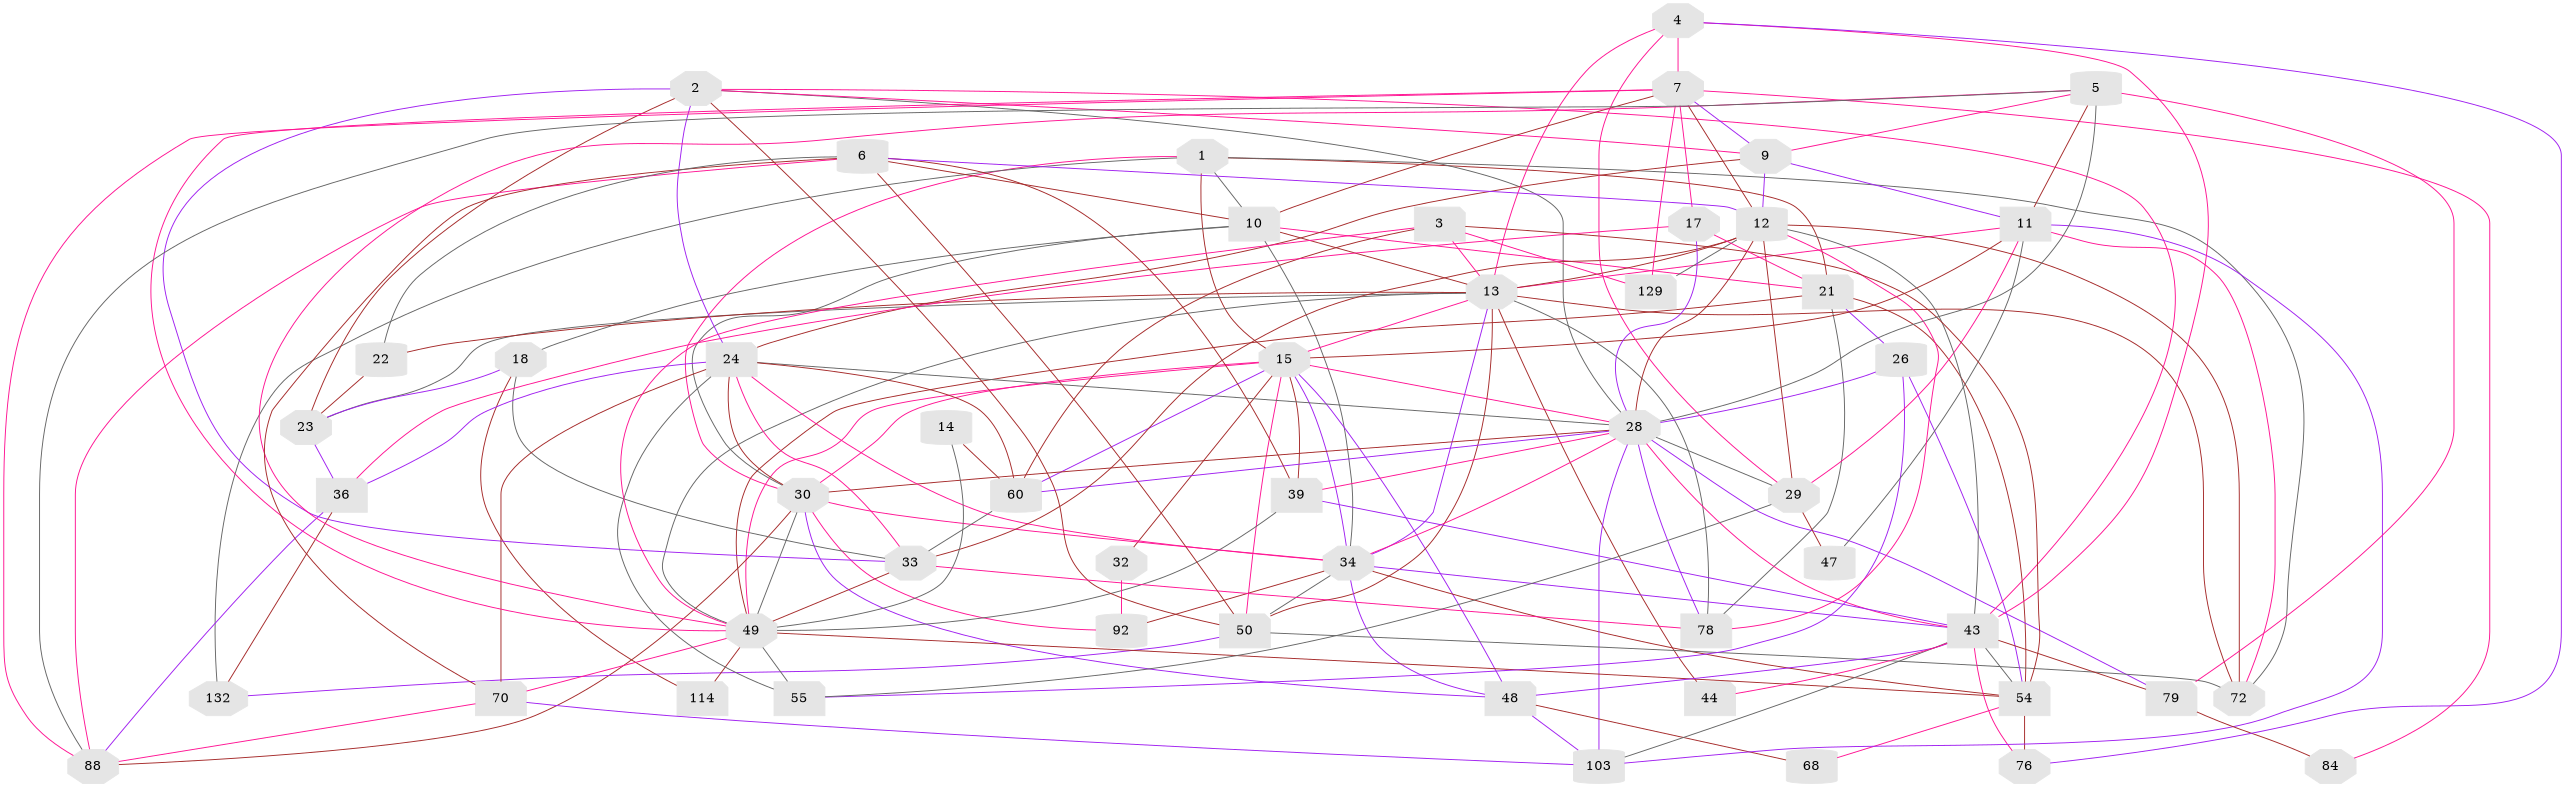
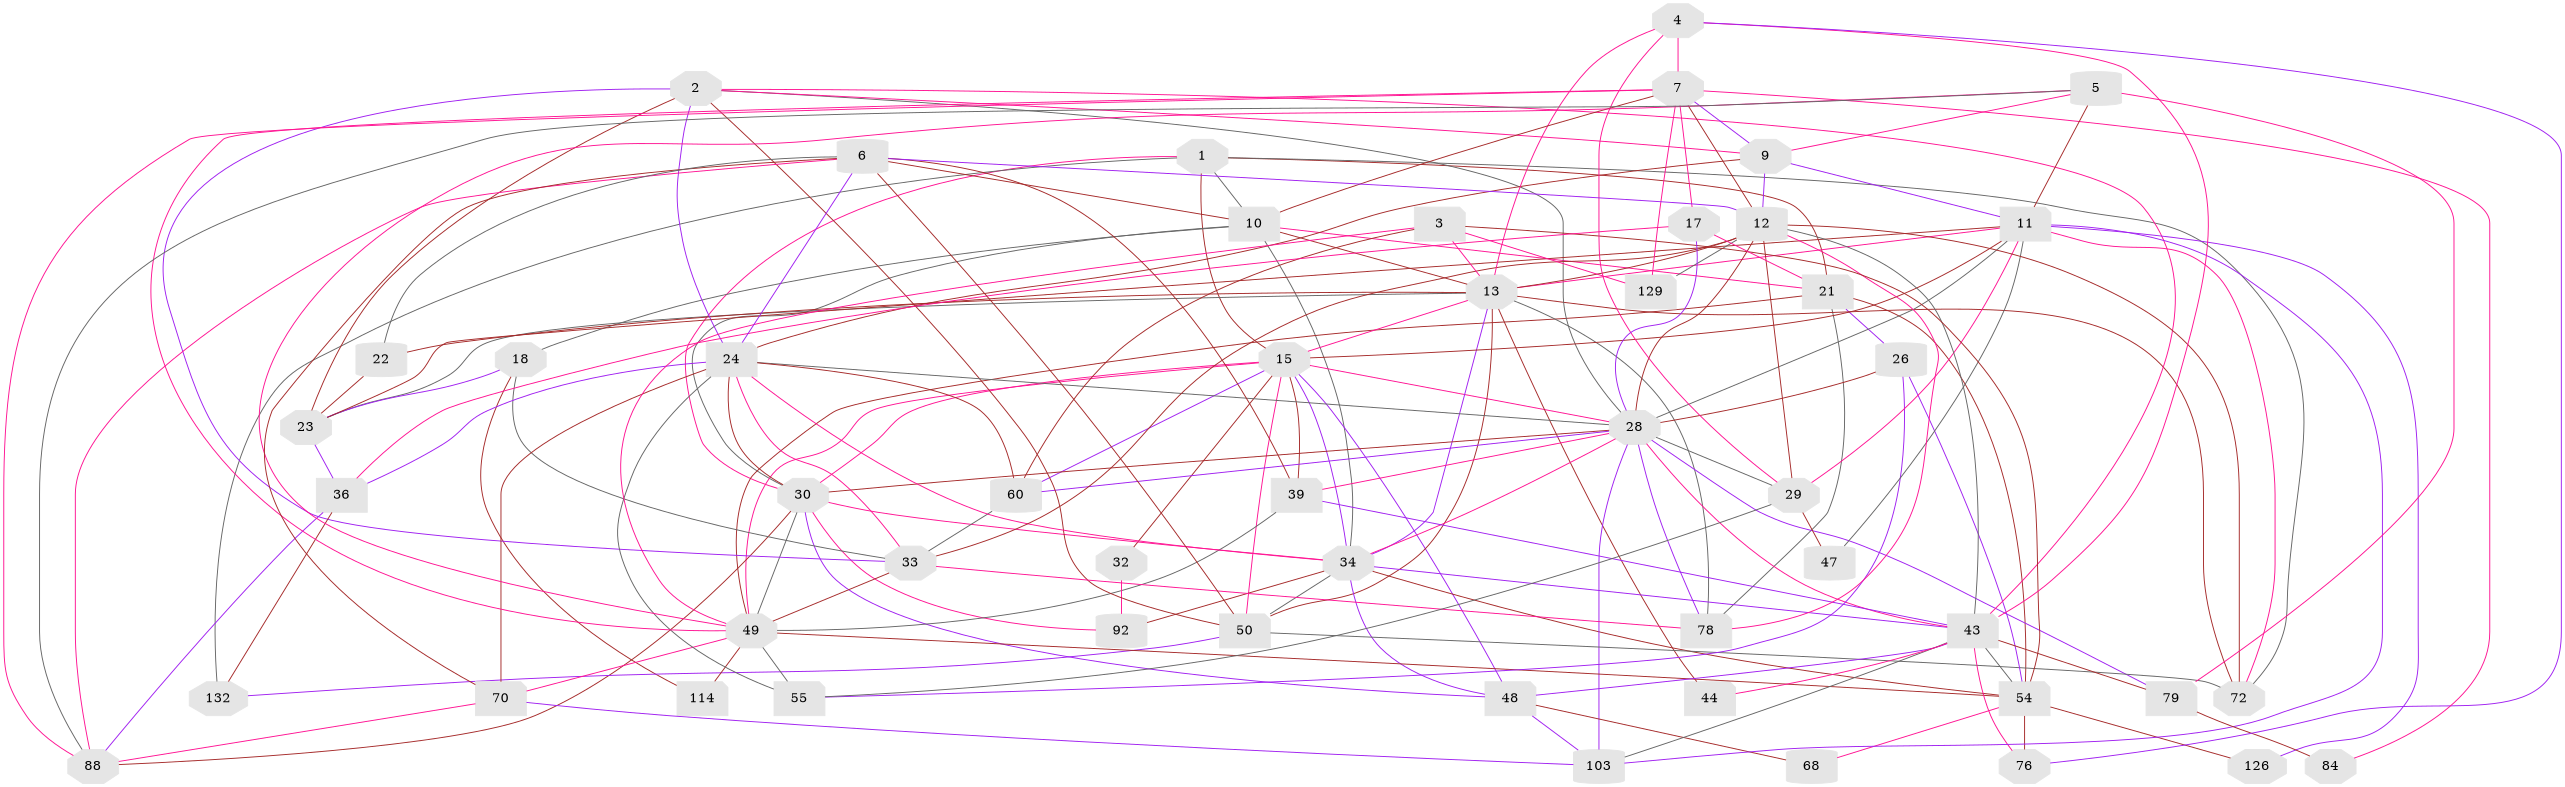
edge "6" -- "24": added
edge "11" -- "23": added
edge "5" -- "28": now "11" -- "28"
edge "13" -- "49": removed
edge "26" -- "28": color purple -> brown
node "14": removed
node "126": added
